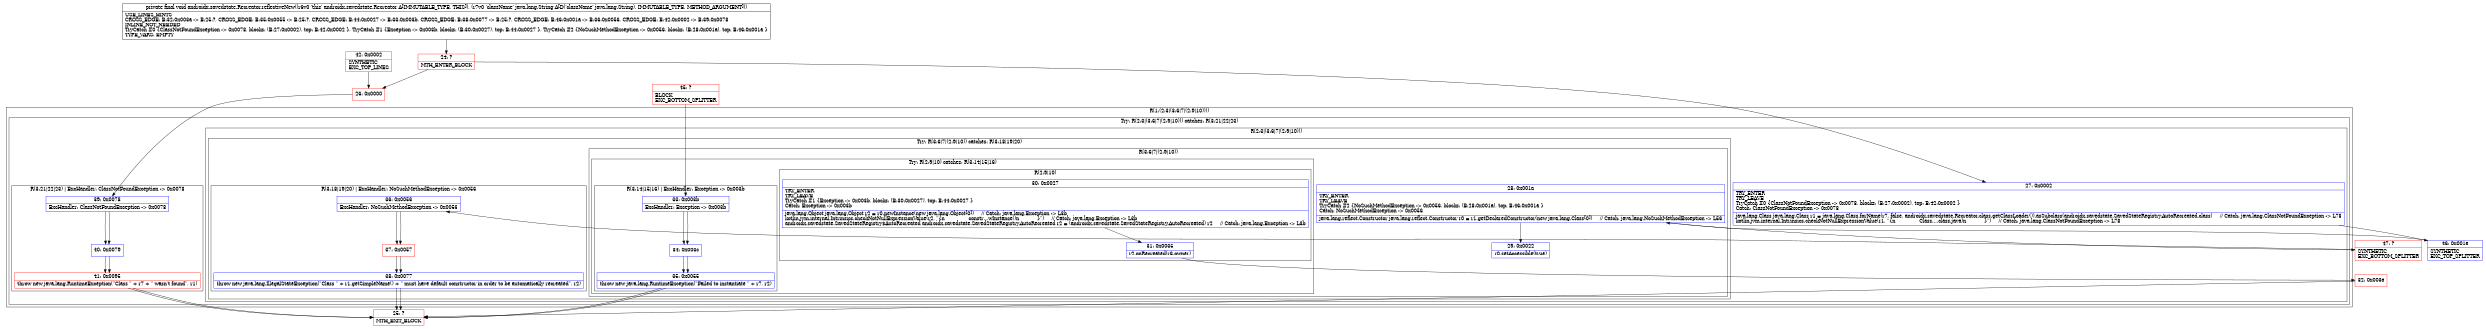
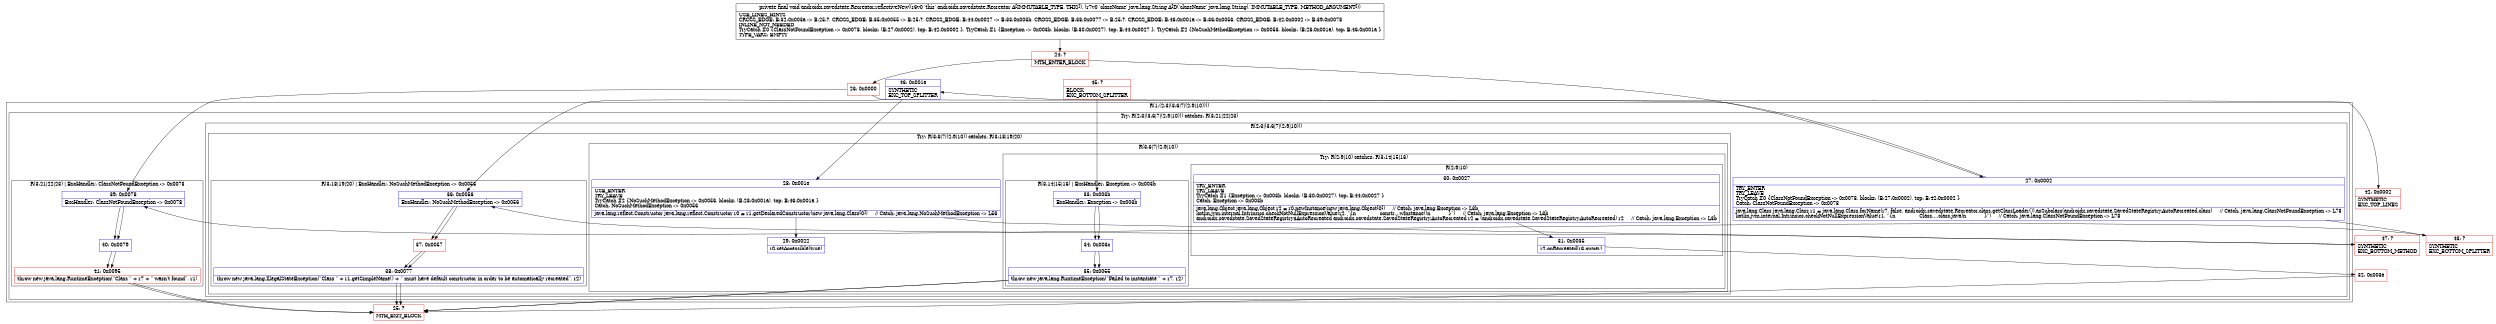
edge "42: 0x0002" -> "26: 0x0000": reversed
edge "46: 0x001a" -> "36: 0x0056": added
node "28: 0x001a": text "TRY_ENTER" -> "USE_ENTER"
node "43: ?": added
node "47: ?": text "EXC_BOTTOM_SPLITTER" -> "EXC_BOTTOM_METHOD"
